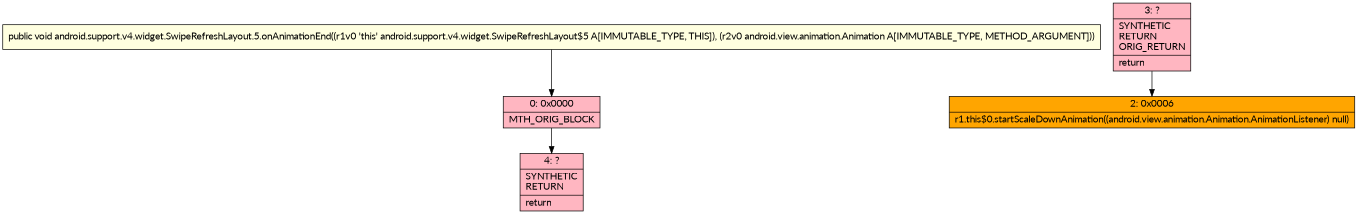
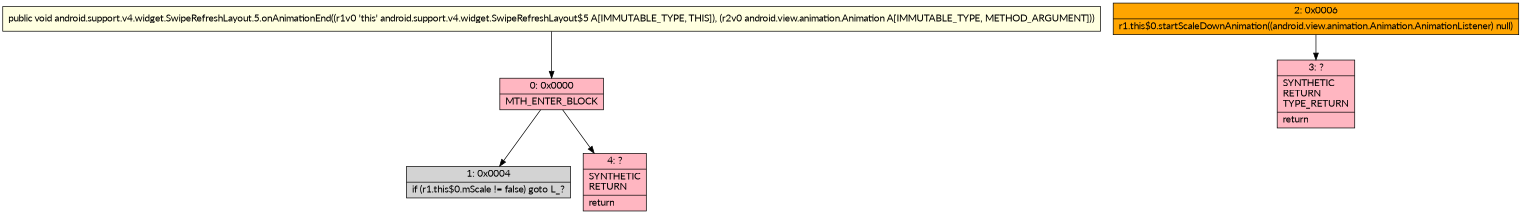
node "3: ?": text "ORIG_RETURN" -> "TYPE_RETURN"
edge "3: ?" -> "2: 0x0006": reversed
node "0: 0x0000": text "MTH_ORIG_BLOCK" -> "MTH_ENTER_BLOCK"
node "1: 0x0004": added
